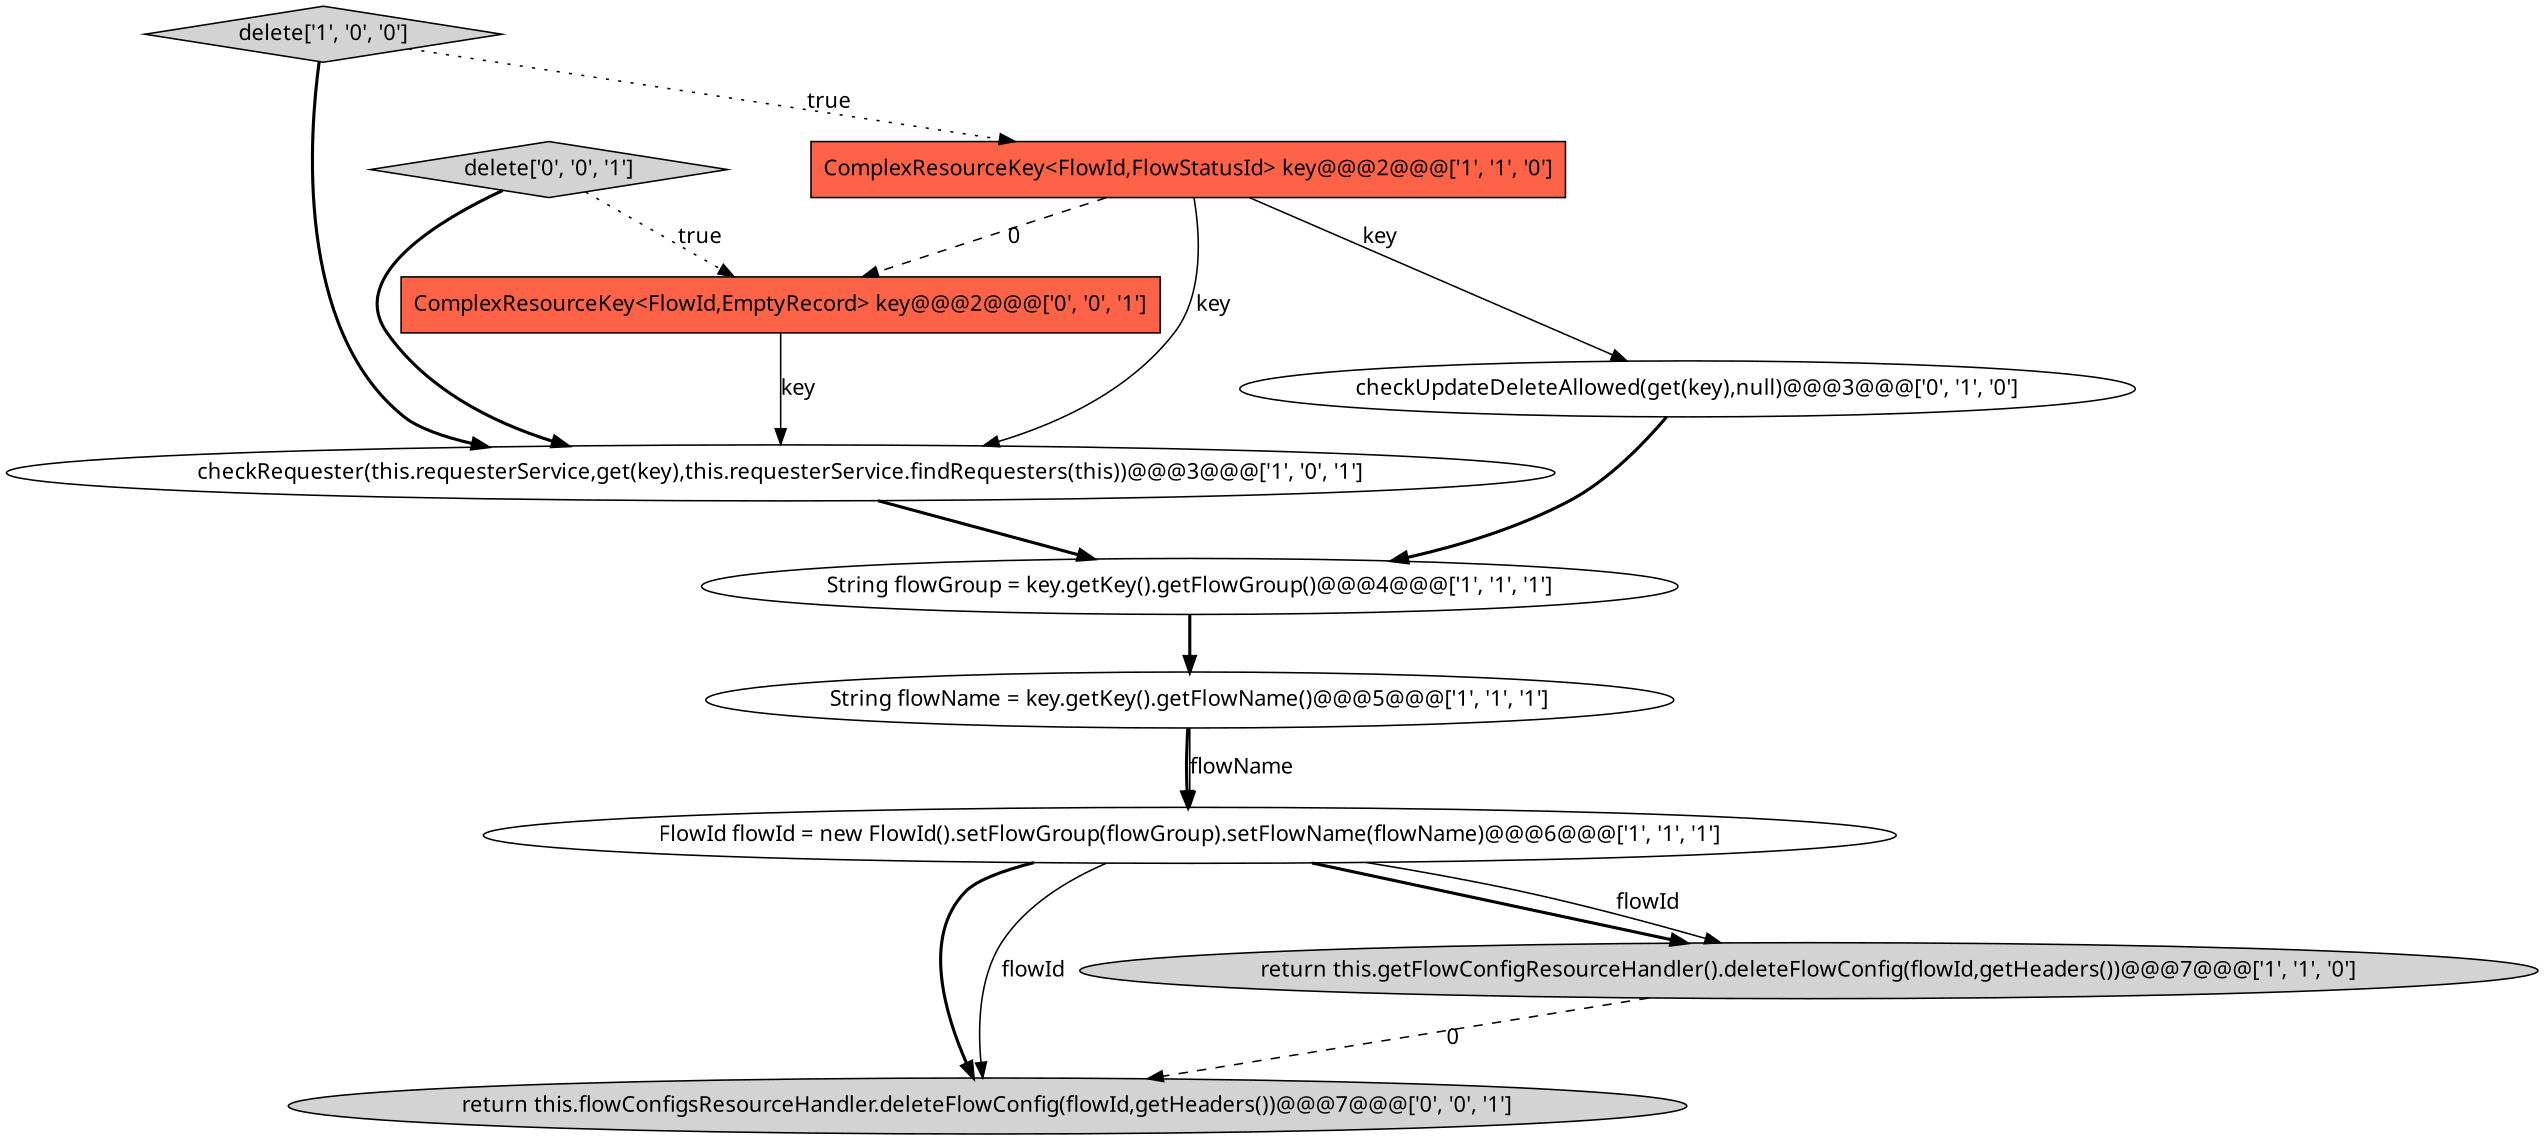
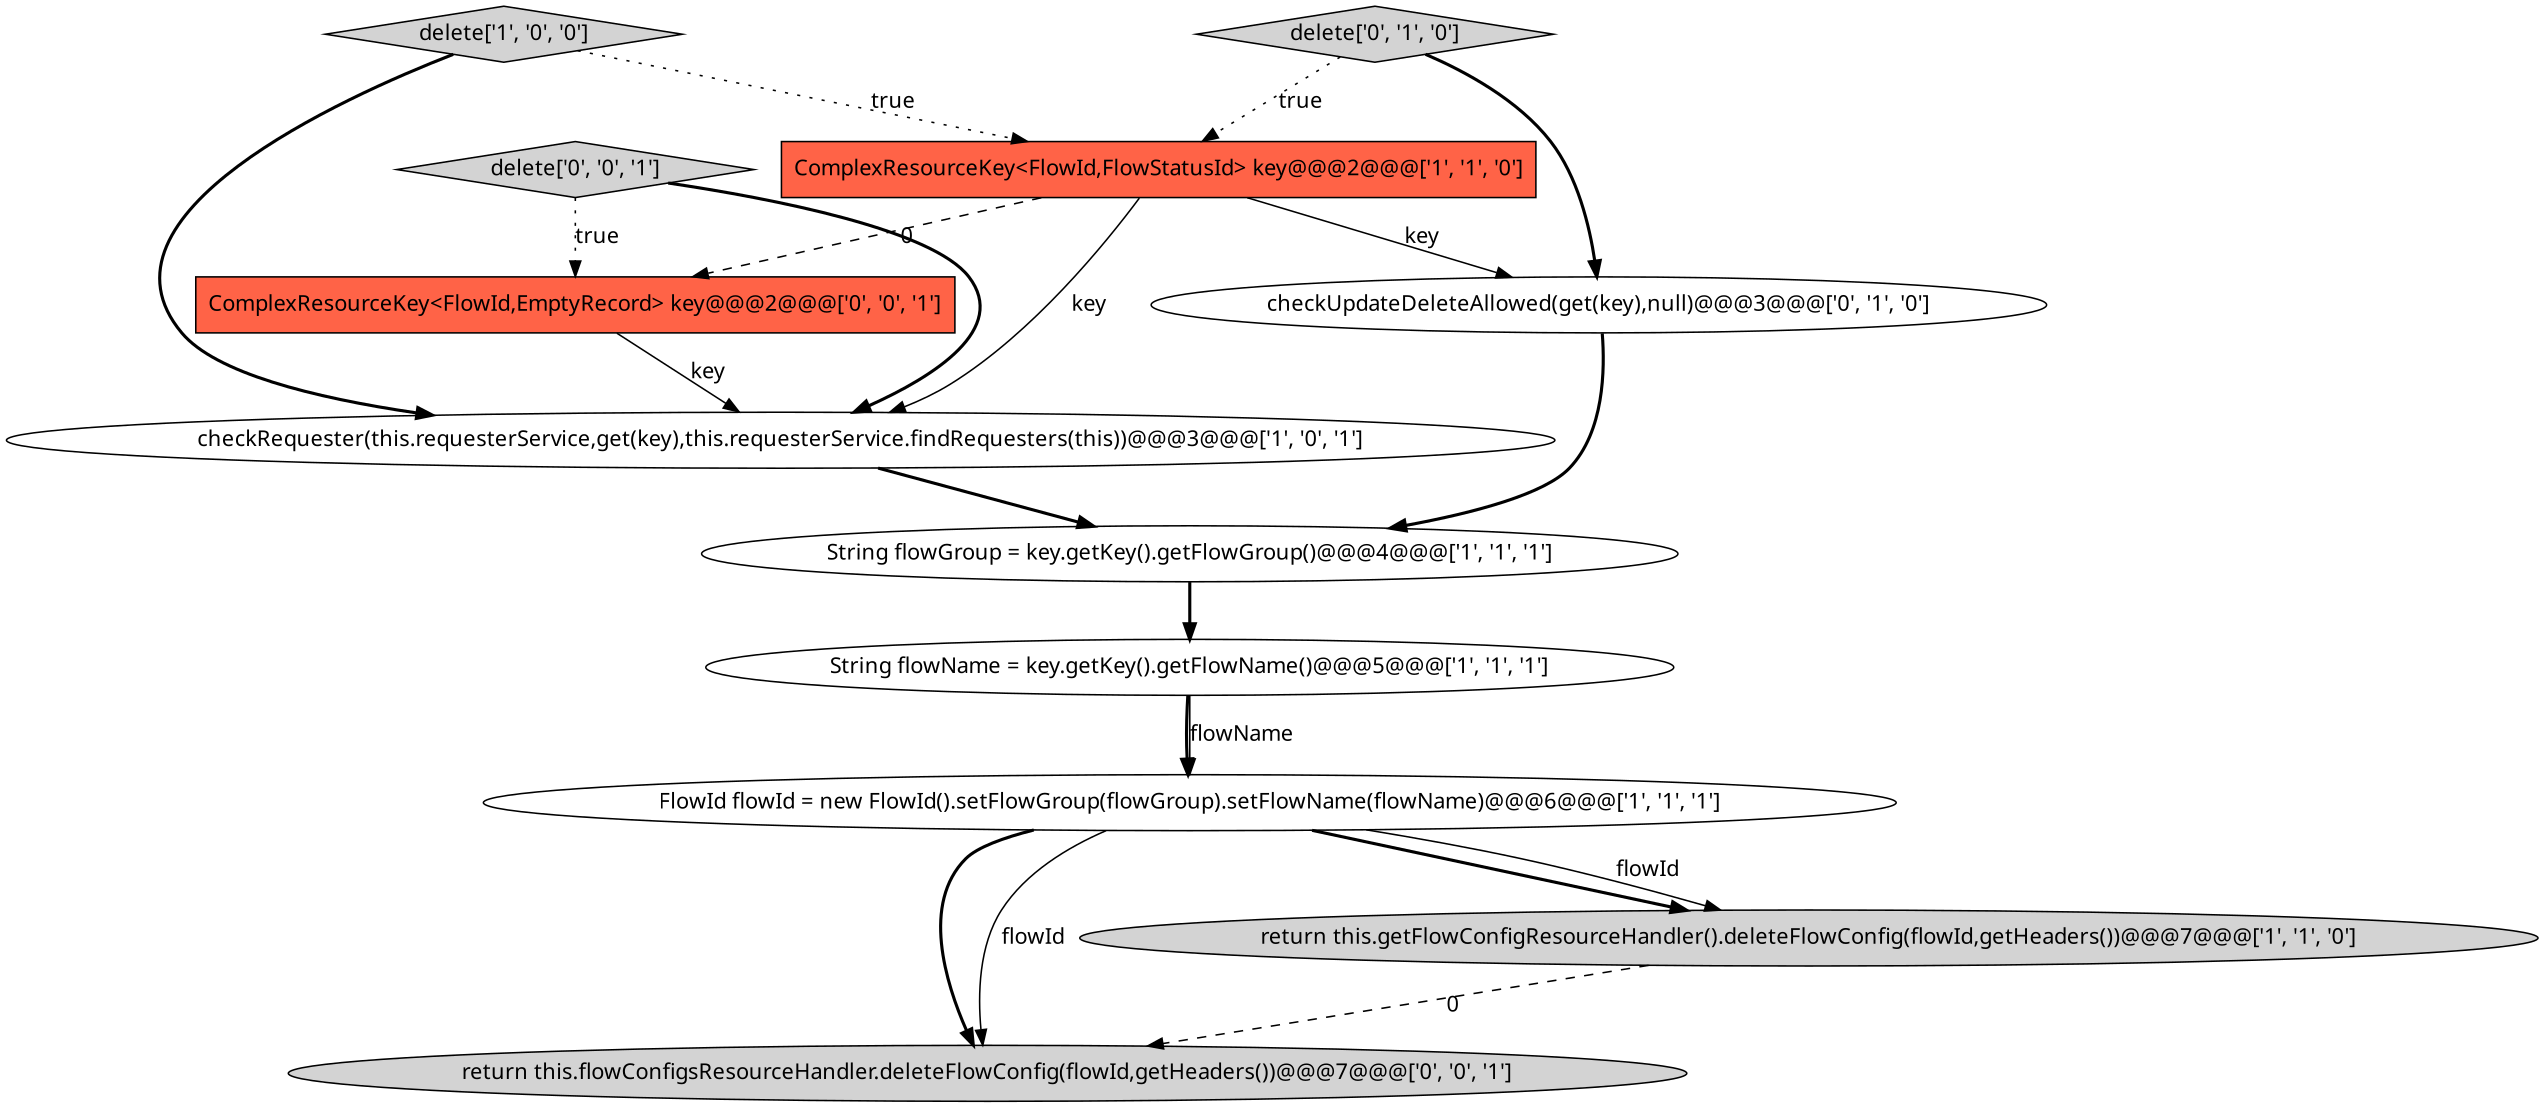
node "delete['0', '1', '0']": added
